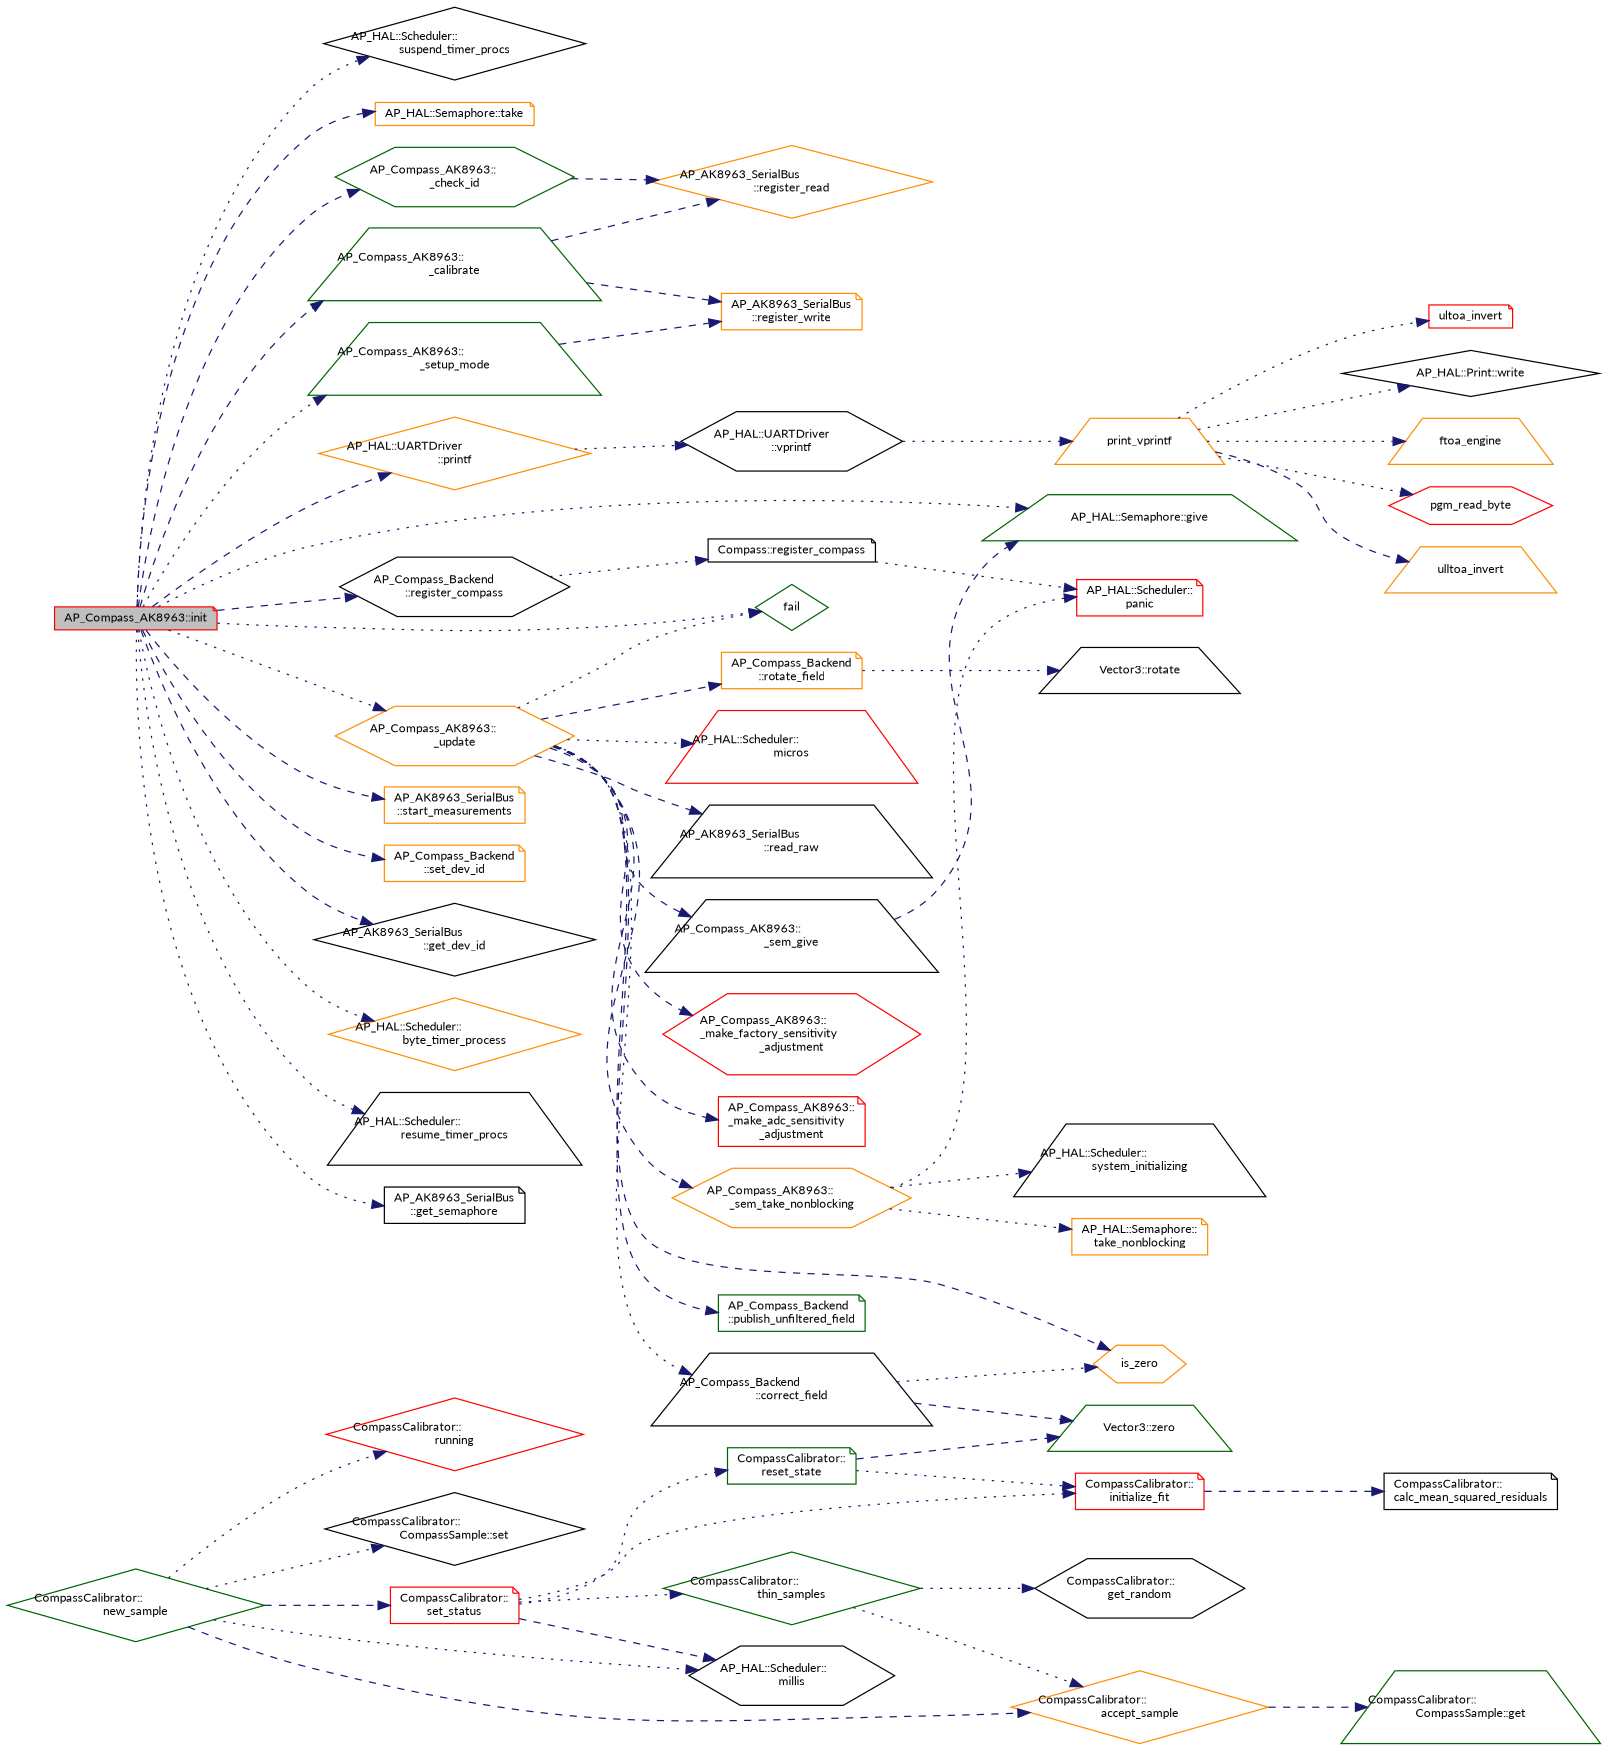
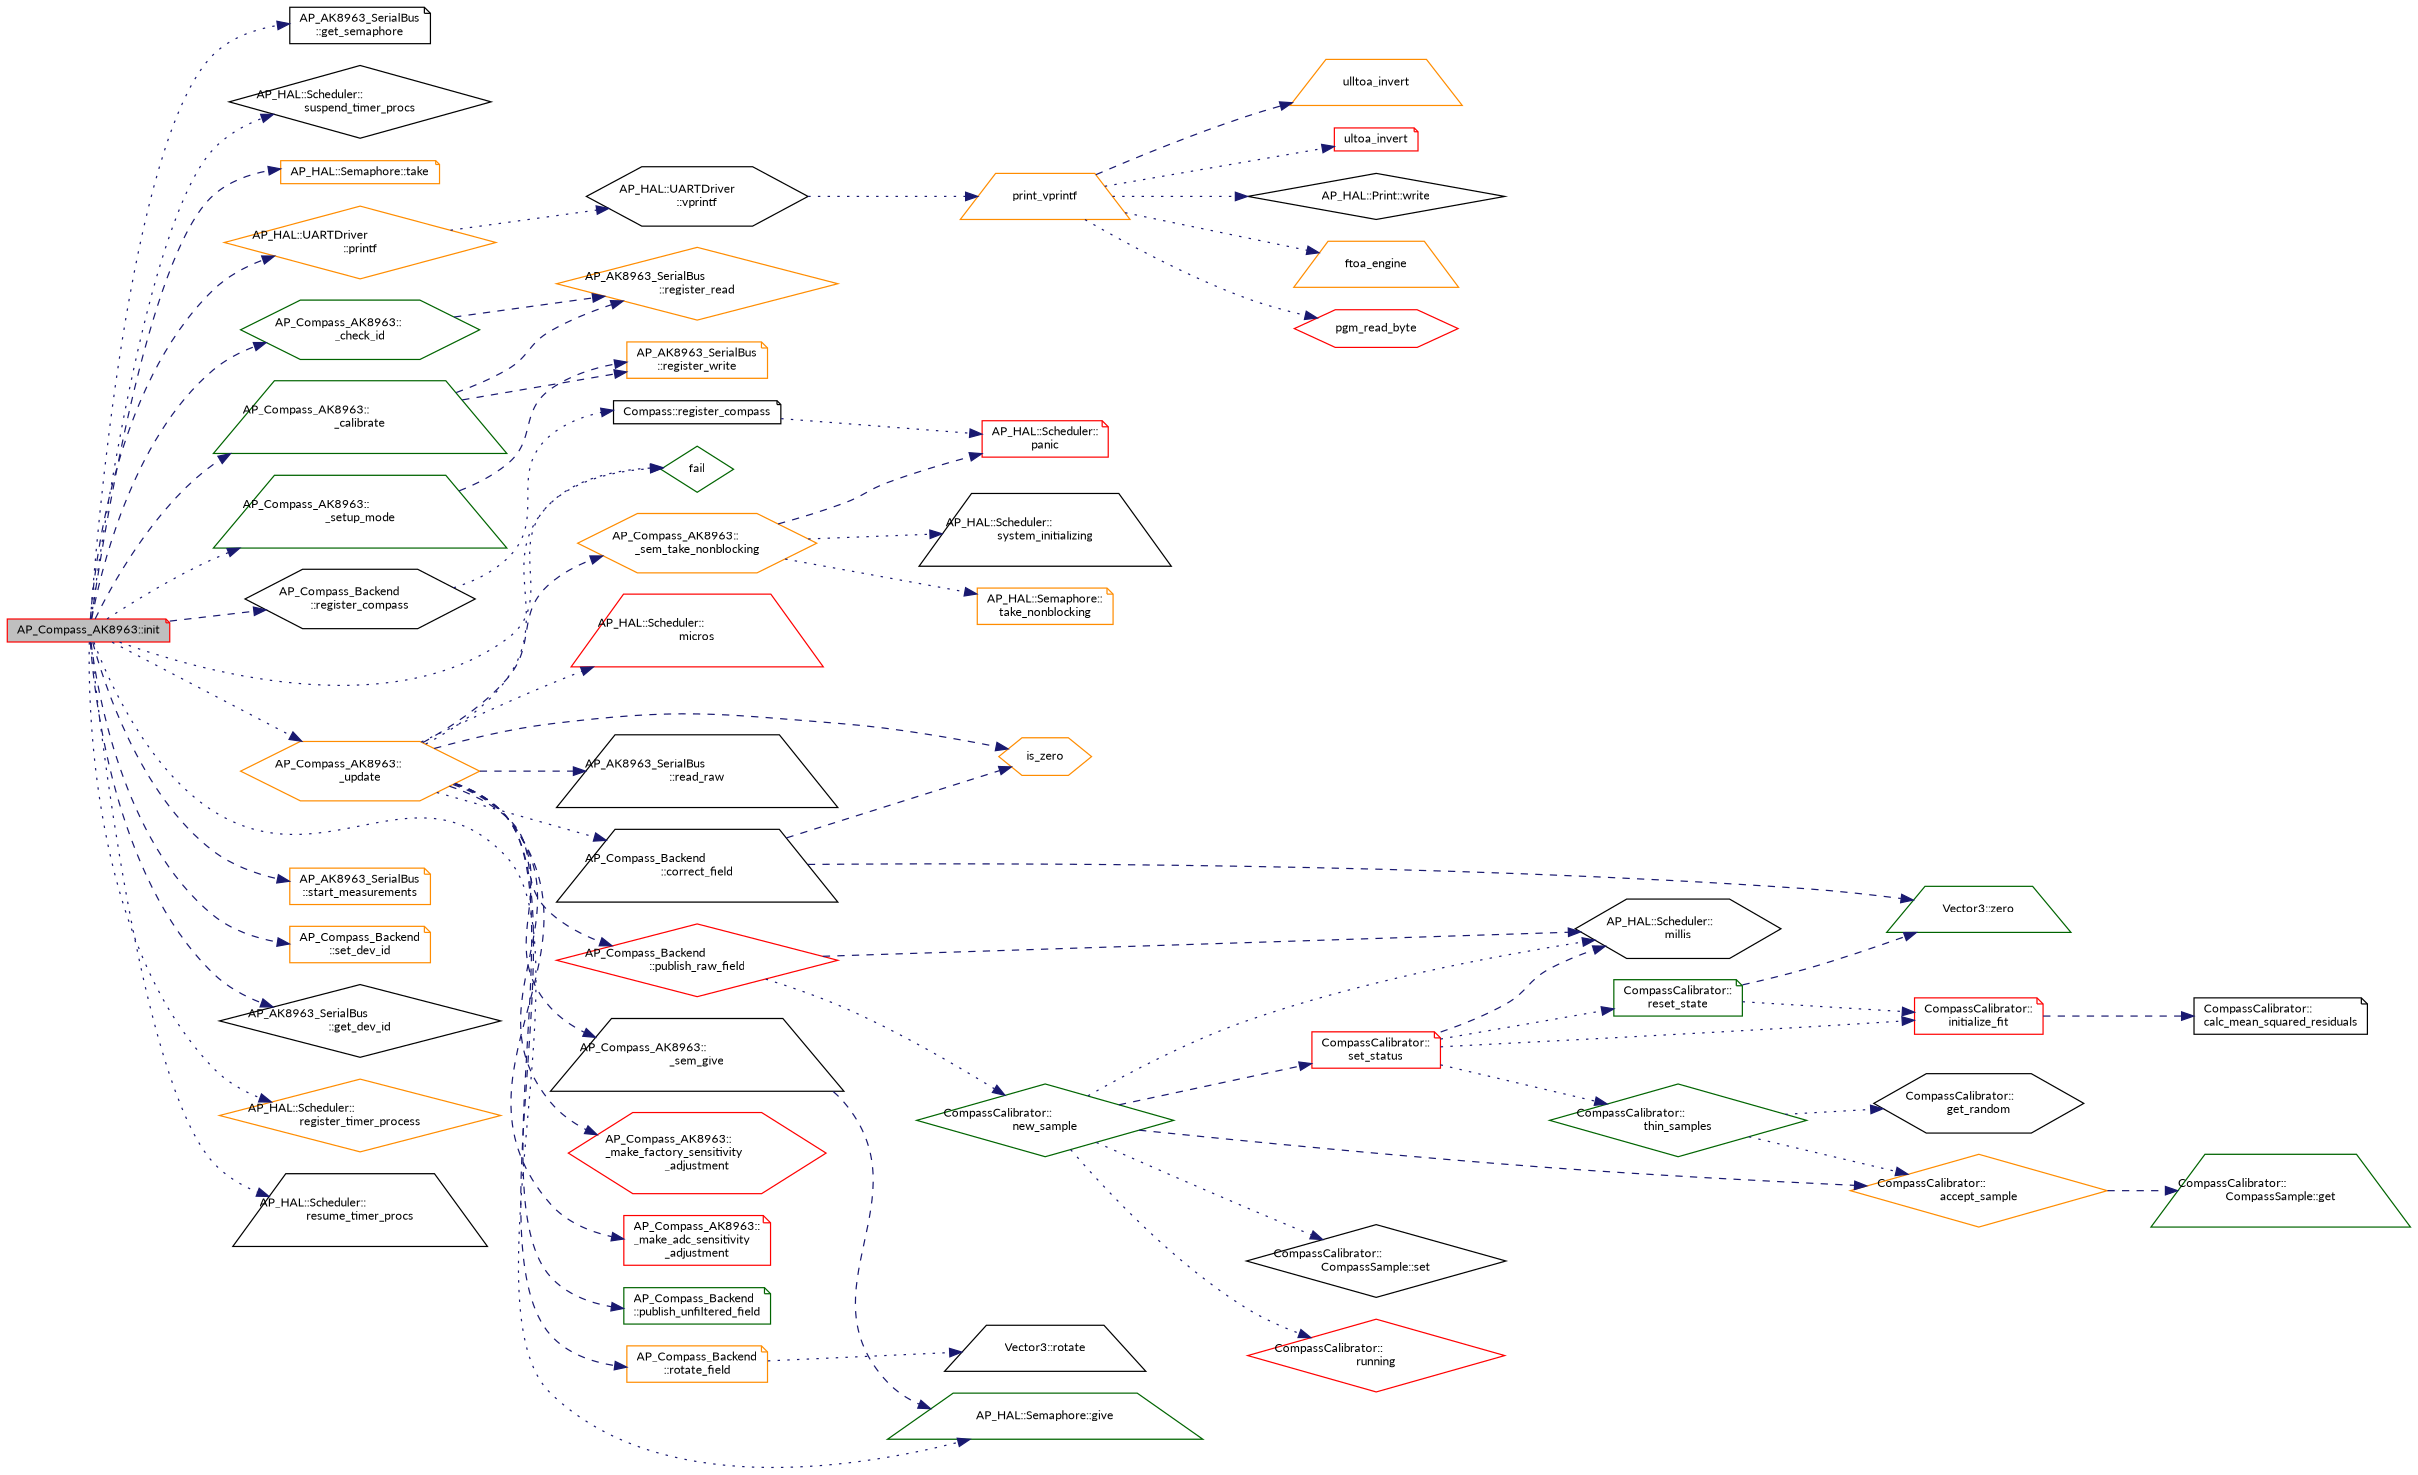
edge "AP_Compass_AK8963:: _sem_take_nonblocking" -> "AP_HAL::Scheduler:: panic": style dotted -> dashed
node "AP_Compass_Backend ::publish_raw_field": added
node "AP_HAL::Scheduler:: byte_timer_process": label "AP_HAL::Scheduler:: byte_timer_process" -> "AP_HAL::Scheduler:: register_timer_process"
edge "AP_Compass_Backend ::correct_field" -> "is_zero": style dotted -> dashed
